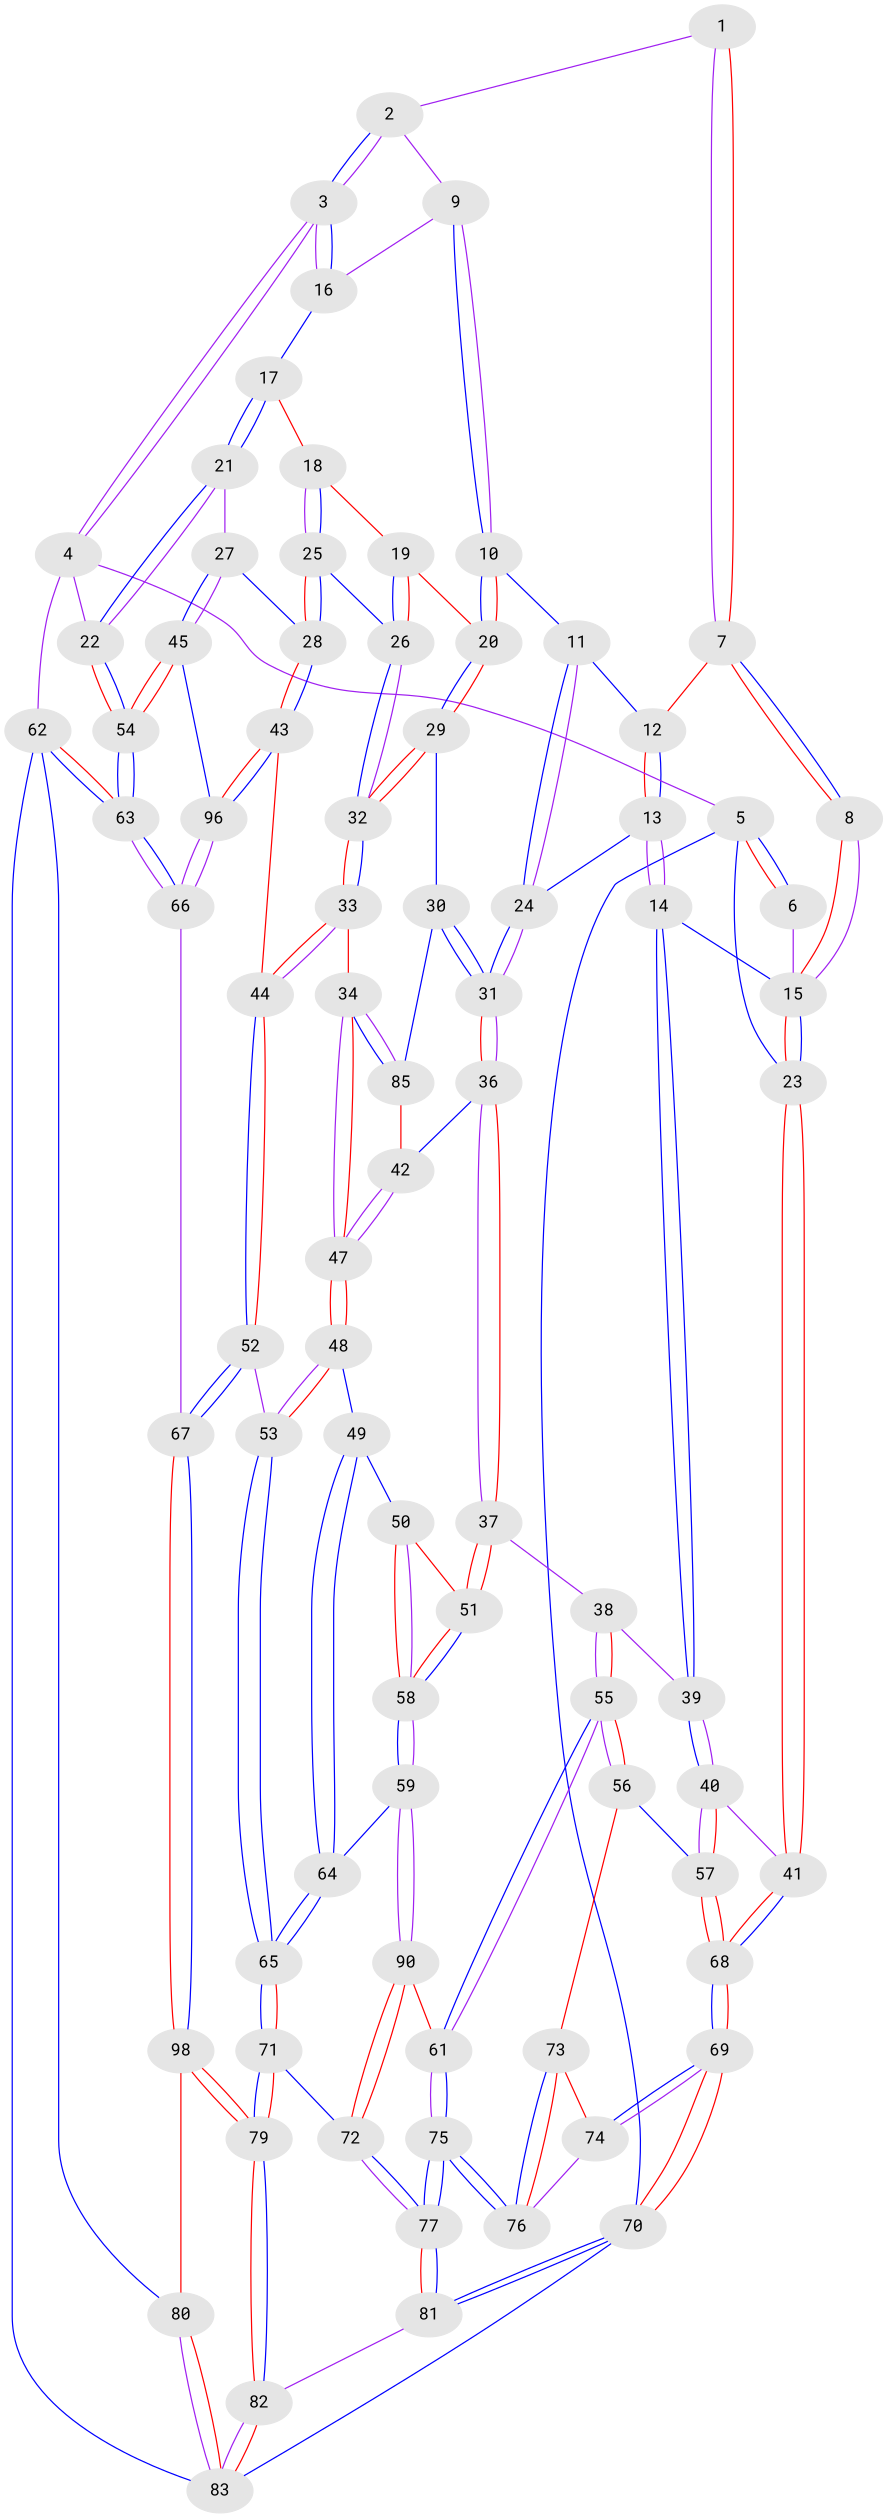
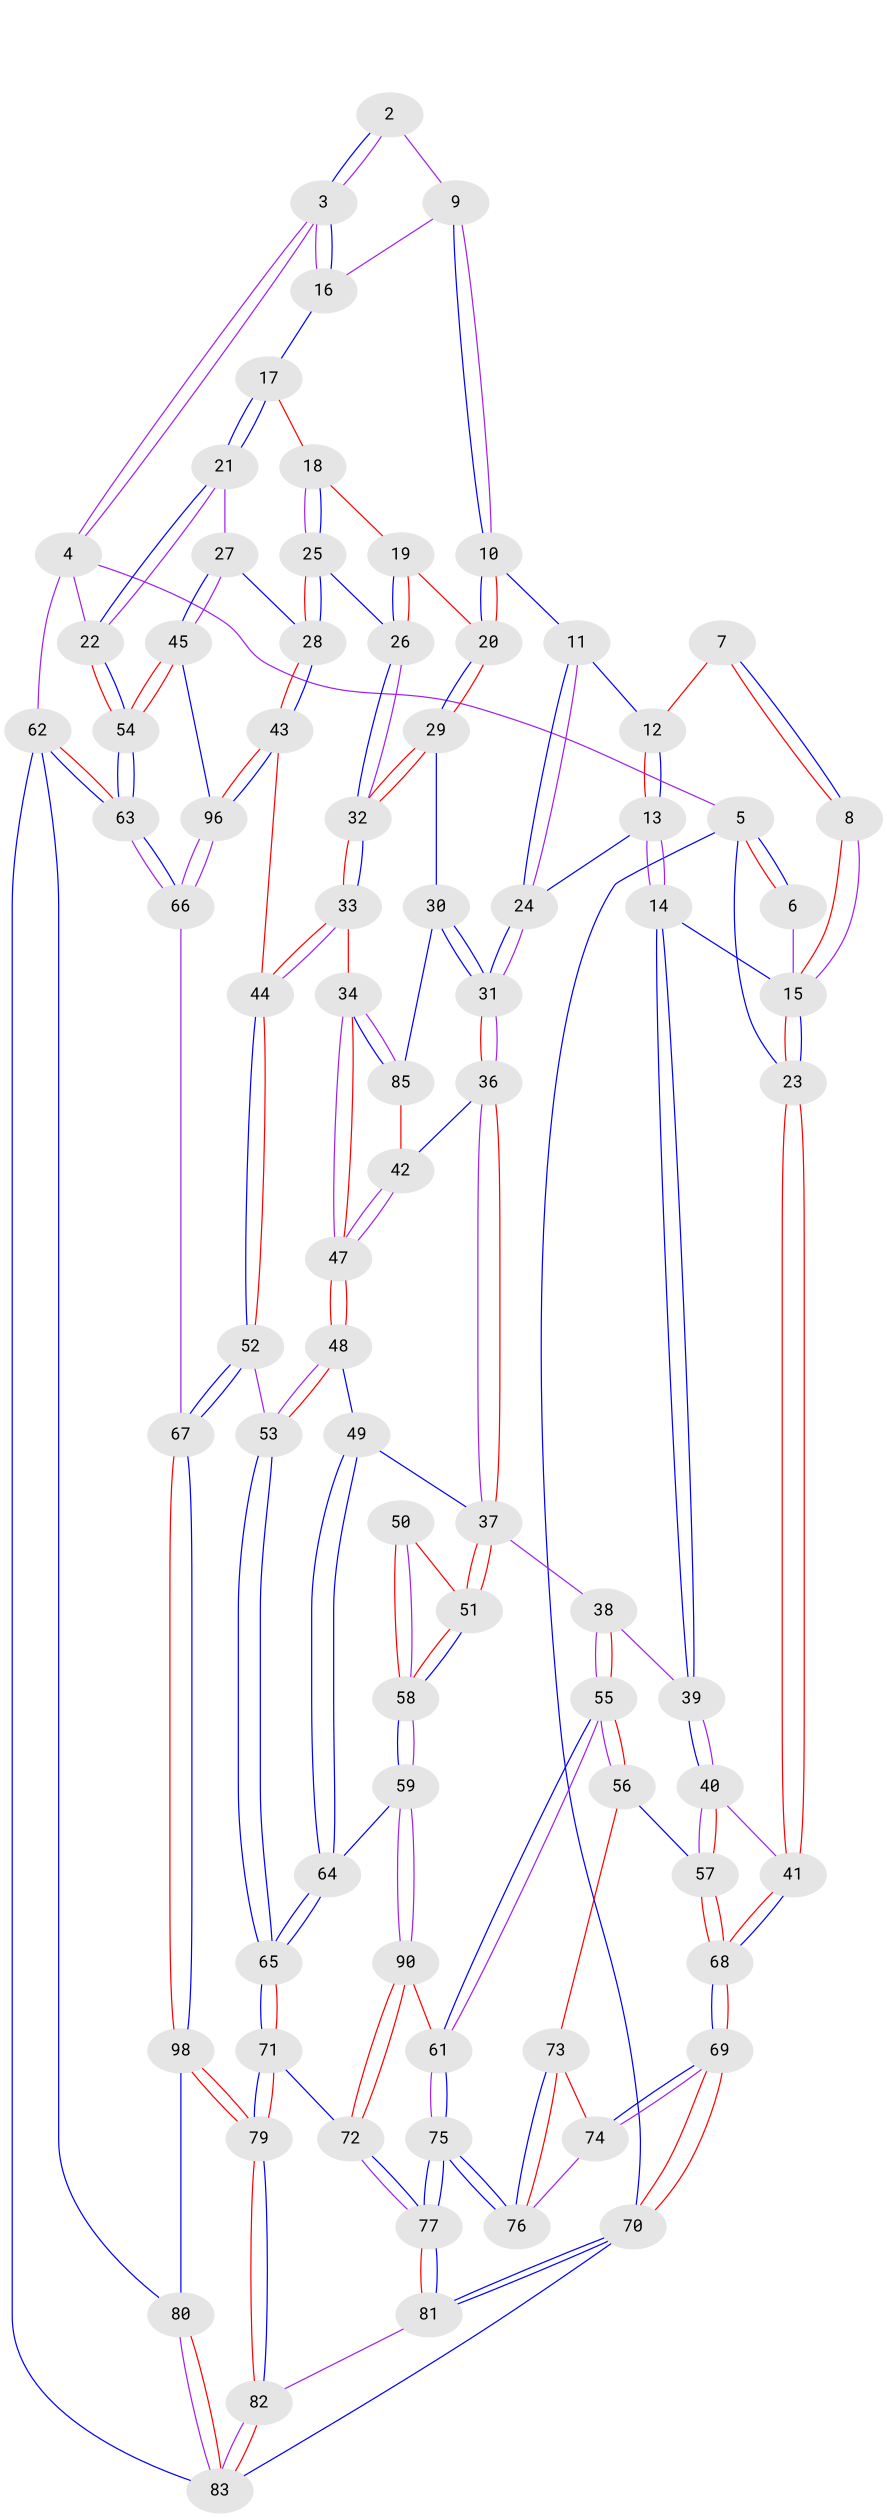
node "1": removed
edge "49" -- "50": now "49" -- "37"
edge "98" -- "80": color red -> blue
